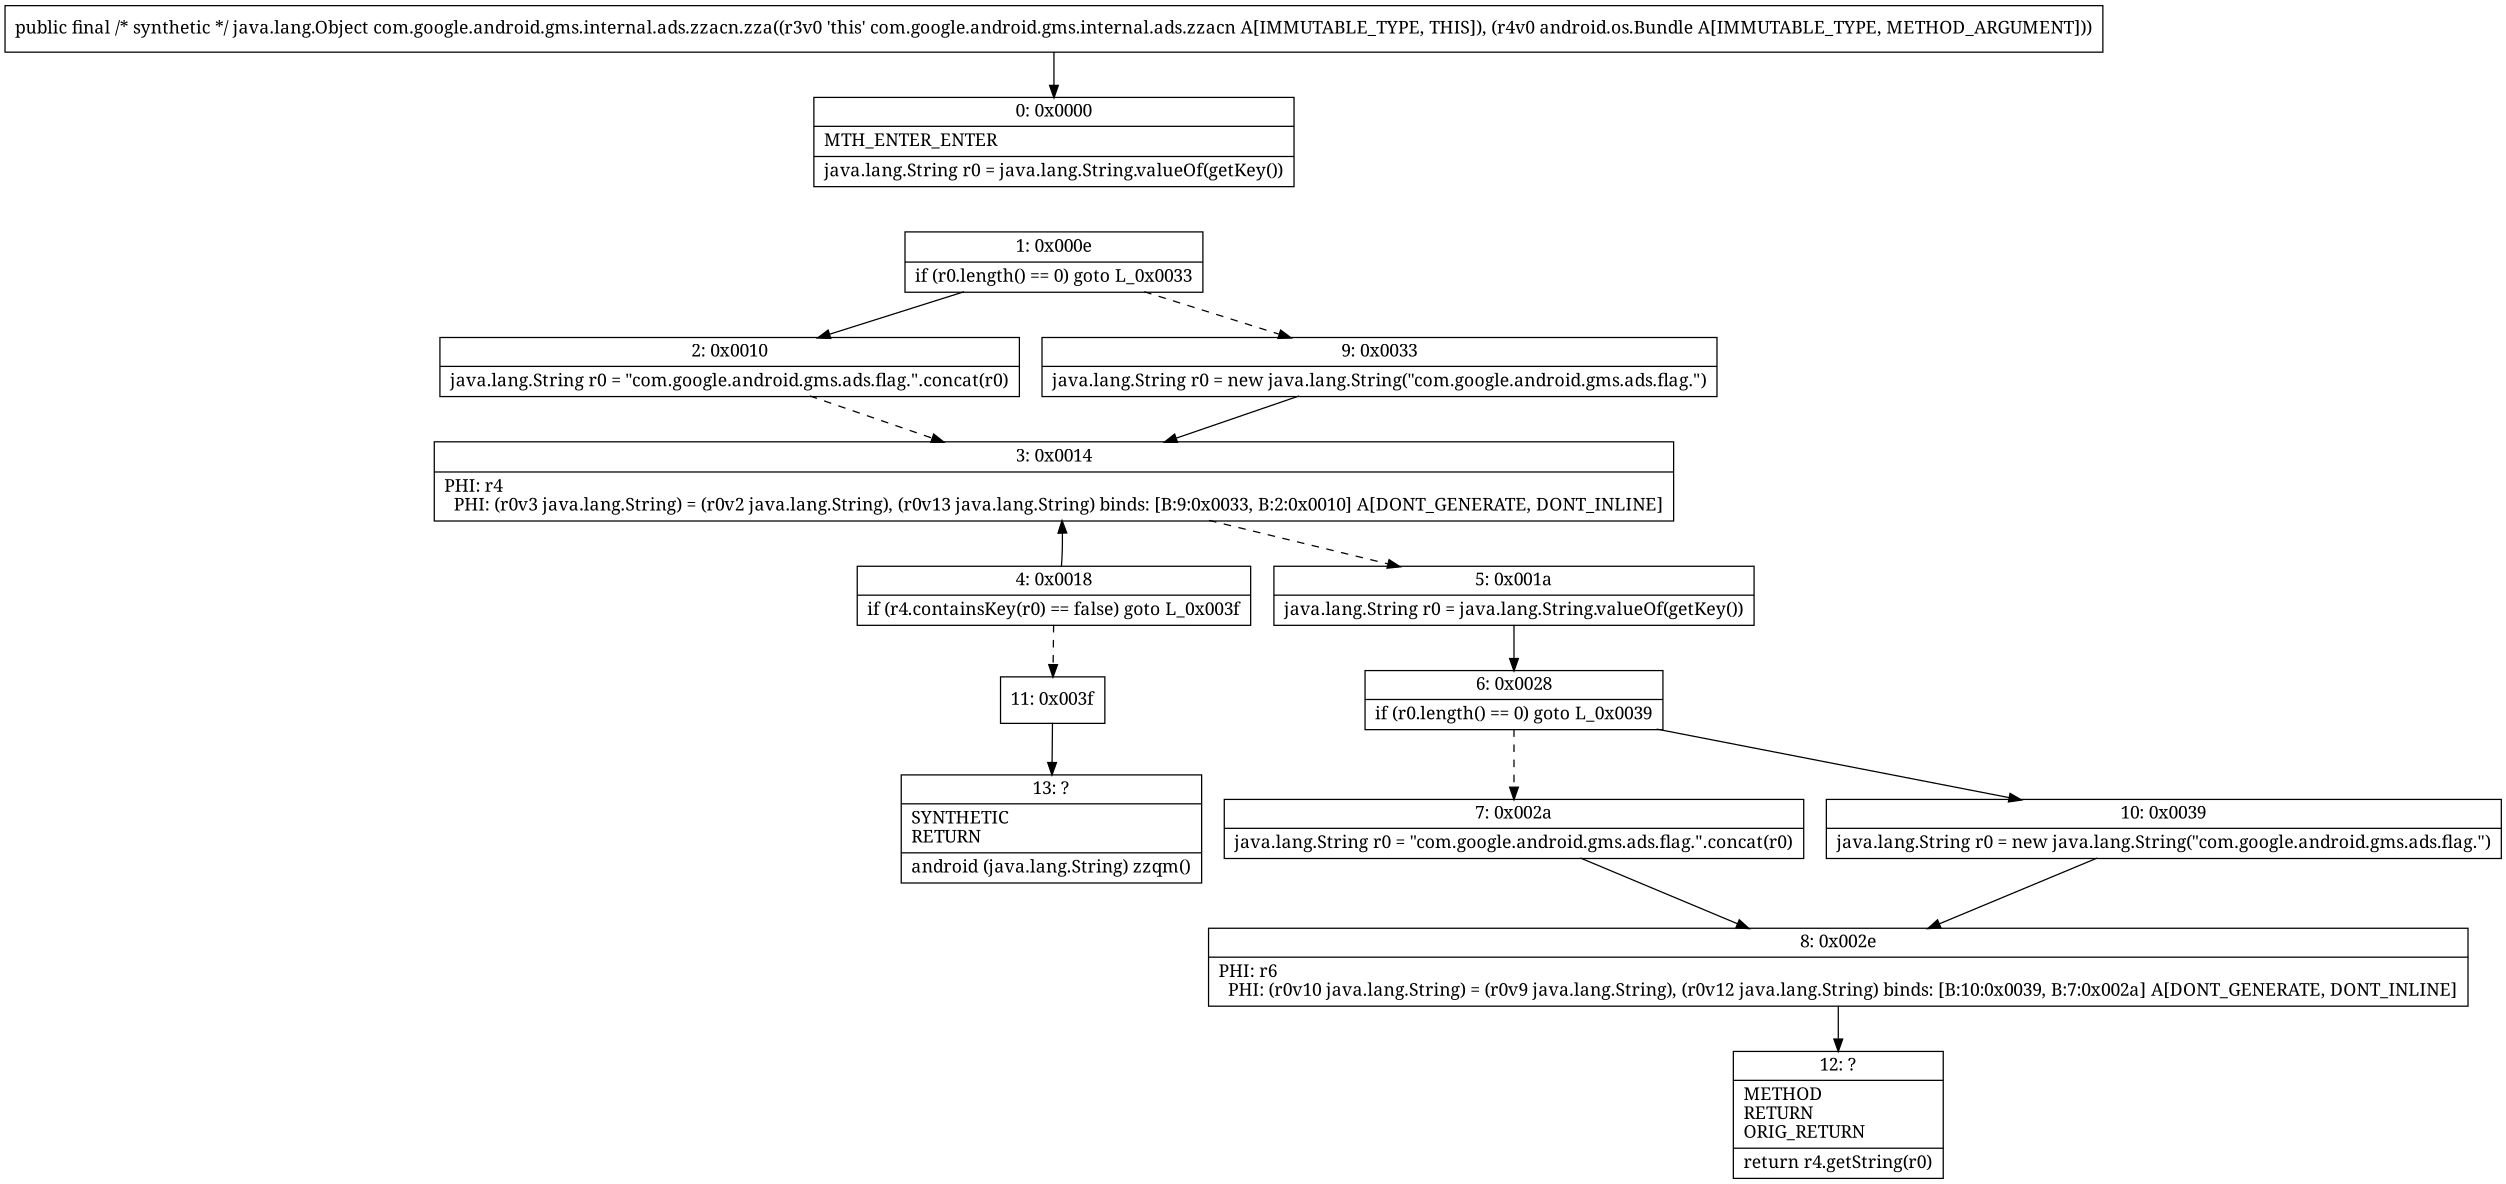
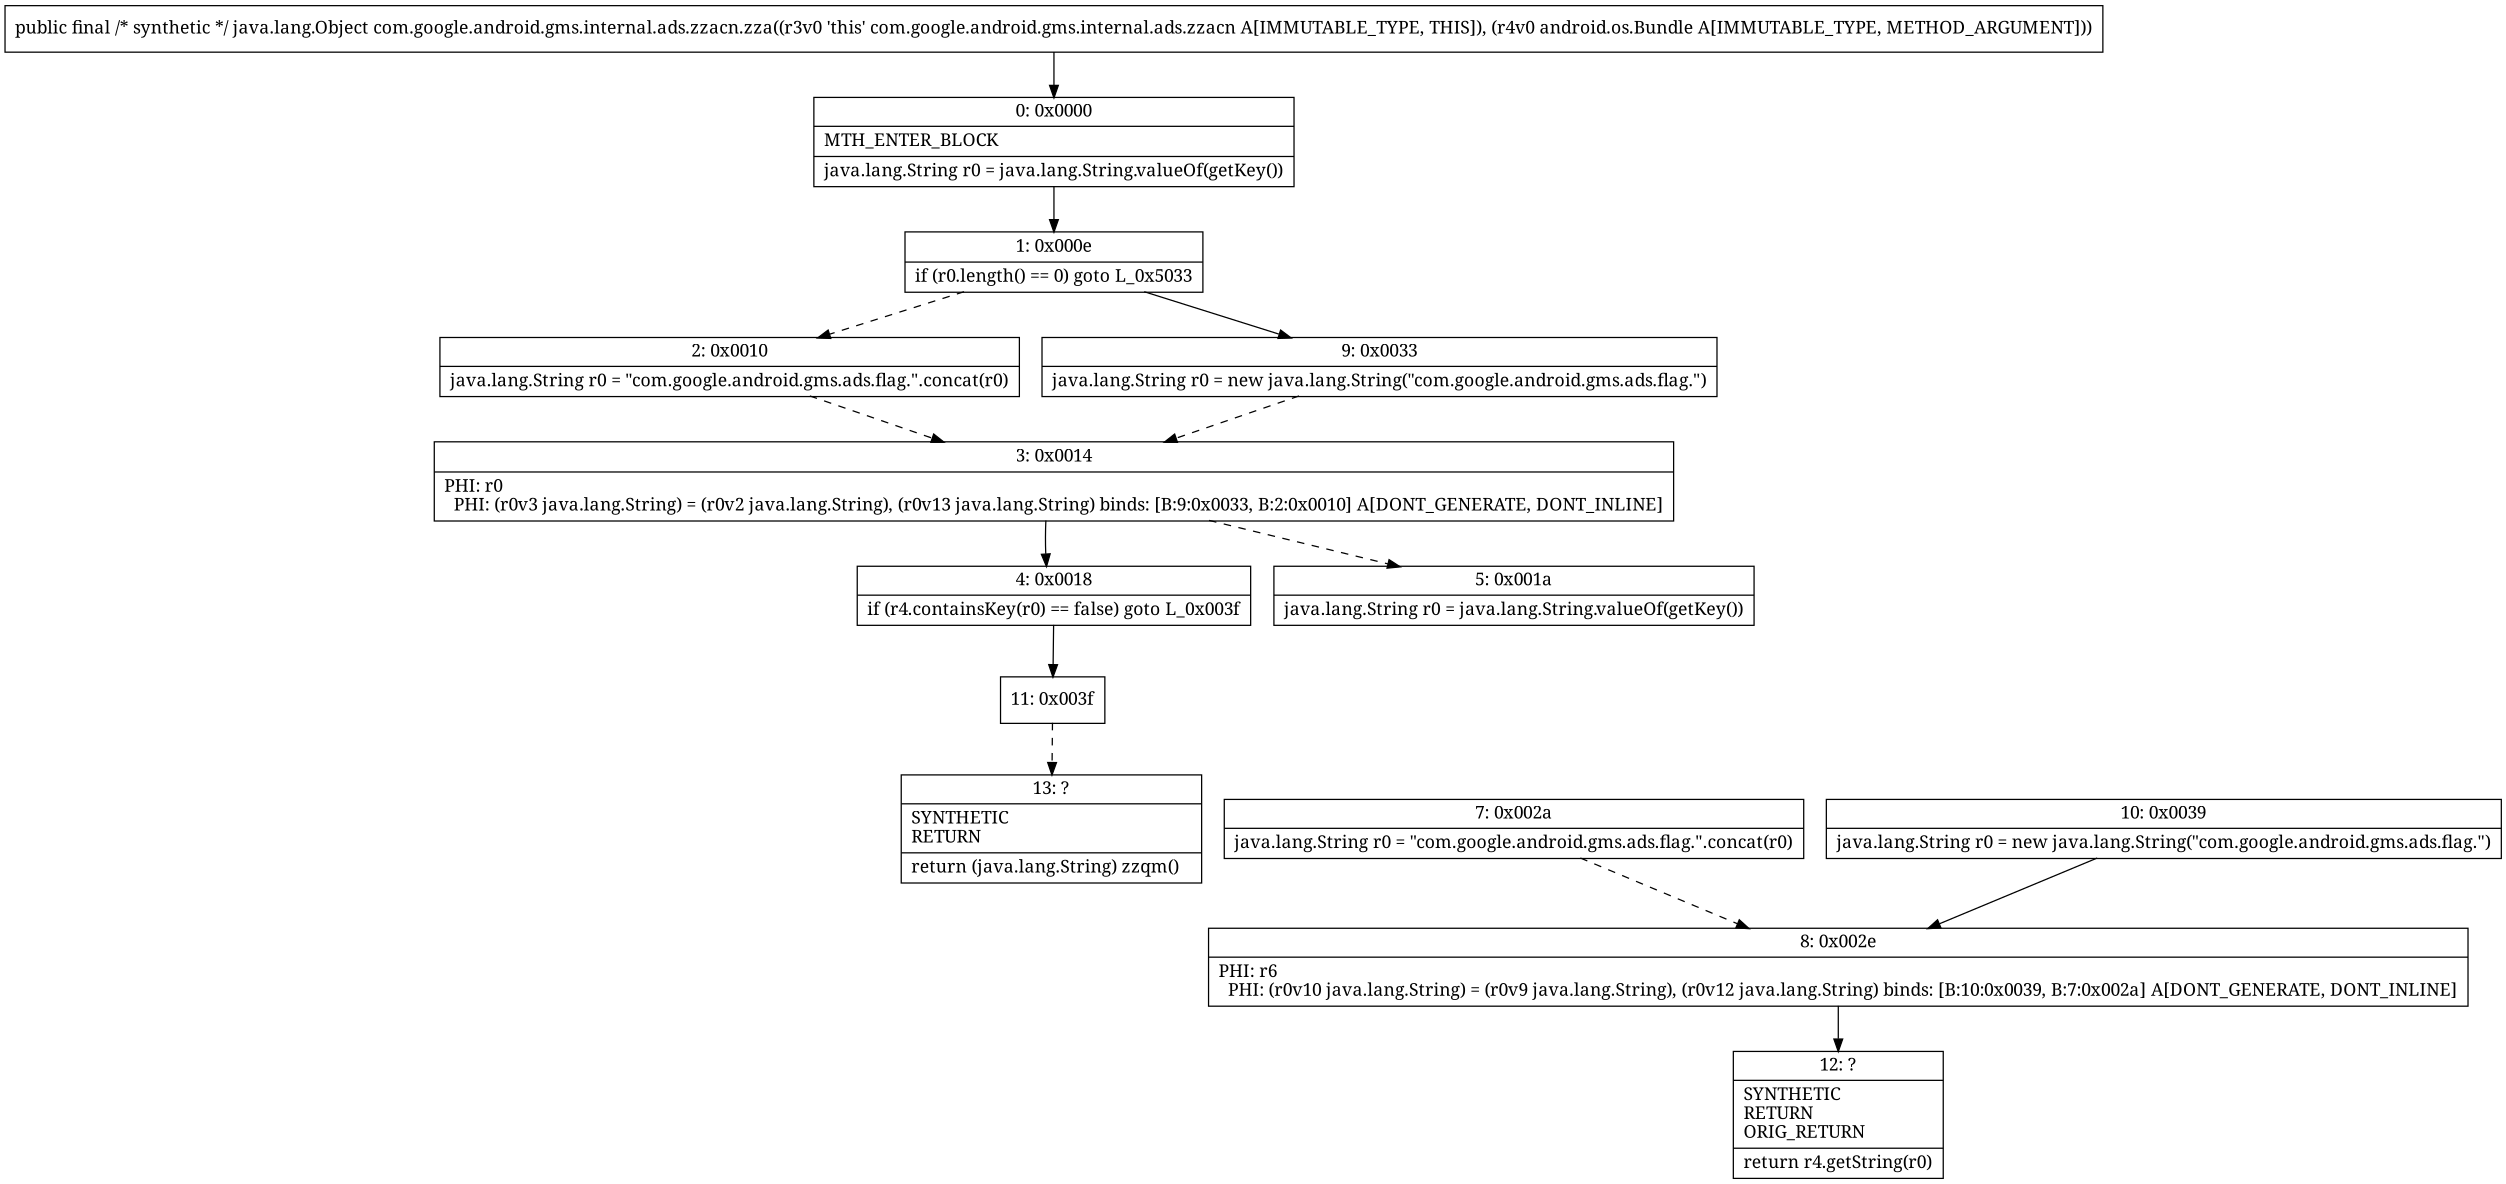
node "0: 0x0000": text "MTH_ENTER_ENTER" -> "MTH_ENTER_BLOCK"
edge "0: 0x0000" -> "1: 0x000e": added
node "1: 0x000e": text "if (r0.length() == 0) goto L_0x0033" -> "if (r0.length() == 0) goto L_0x5033"
edge "1: 0x000e" -> "2: 0x0010": style solid -> dashed
edge "1: 0x000e" -> "9: 0x0033": style dashed -> solid
edge "9: 0x0033" -> "3: 0x0014": style solid -> dashed
node "3: 0x0014": text "PHI: r4" -> "PHI: r0"
edge "4: 0x0018" -> "3: 0x0014": reversed
edge "4: 0x0018" -> "11: 0x003f": style dashed -> solid
node "6: 0x0028": removed
edge "11: 0x003f" -> "13: ?": style solid -> dashed
node "13: ?": text "android (java.lang.String) zzqm()" -> "return (java.lang.String) zzqm()"
edge "7: 0x002a" -> "8: 0x002e": style solid -> dashed
node "12: ?": text "METHOD" -> "SYNTHETIC"
